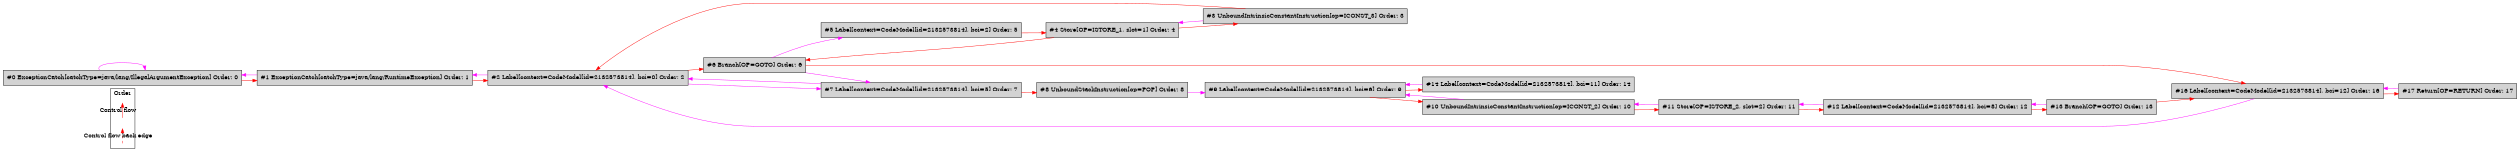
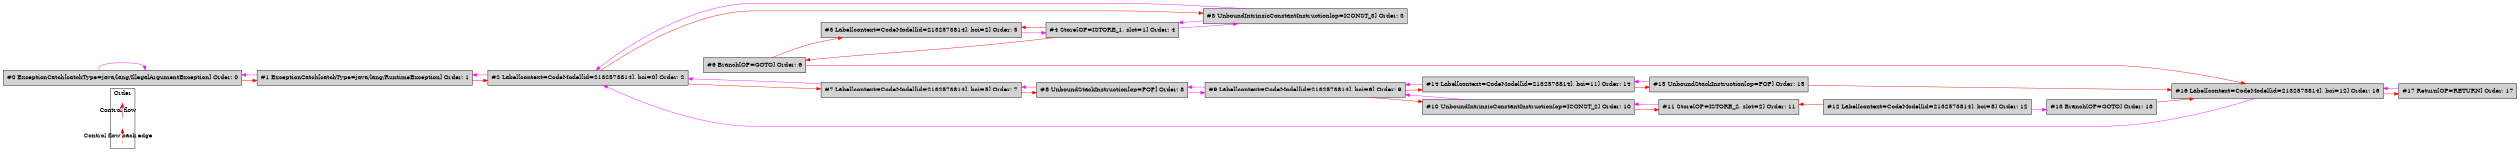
edge "#3 UnboundIntrinsicConstantInstruction[op=ICONST_3] Order: 3" -> "#2 Label[context=CodeModel[id=2132573814], bci=0] Order: 2": color red -> fuchsia
edge "#4 Store[OP=ISTORE_1, slot=1] Order: 4" -> "#3 UnboundIntrinsicConstantInstruction[op=ICONST_3] Order: 3": color red -> fuchsia
edge "#4 Store[OP=ISTORE_1, slot=1] Order: 4" -> "#5 Label[context=CodeModel[id=2132573814], bci=2] Order: 5": added
edge "#5 Label[context=CodeModel[id=2132573814], bci=2] Order: 5" -> "#4 Store[OP=ISTORE_1, slot=1] Order: 4": color red -> fuchsia
edge "#6 Branch[OP=GOTO] Order: 6" -> "#5 Label[context=CodeModel[id=2132573814], bci=2] Order: 5": color fuchsia -> red
edge "#2 Label[context=CodeModel[id=2132573814], bci=0] Order: 2" -> "#6 Branch[OP=GOTO] Order: 6": now "#2 Label[context=CodeModel[id=2132573814], bci=0] Order: 2" -> "#3 UnboundIntrinsicConstantInstruction[op=ICONST_3] Order: 3"
edge "#6 Branch[OP=GOTO] Order: 6" -> "#7 Label[context=CodeModel[id=2132573814], bci=5] Order: 7": now "#8 UnboundStackInstruction[op=POP] Order: 8" -> "#7 Label[context=CodeModel[id=2132573814], bci=5] Order: 7"
node "#15 UnboundStackInstruction[op=POP] Order: 15": added
edge "#2 Label[context=CodeModel[id=2132573814], bci=0] Order: 2" -> "#7 Label[context=CodeModel[id=2132573814], bci=5] Order: 7": color fuchsia -> red
edge "#9 Label[context=CodeModel[id=2132573814], bci=6] Order: 9" -> "#8 UnboundStackInstruction[op=POP] Order: 8": added
edge "#12 Label[context=CodeModel[id=2132573814], bci=8] Order: 12" -> "#11 Store[OP=ISTORE_2, slot=2] Order: 11": color fuchsia -> red
edge "#13 Branch[OP=GOTO] Order: 13" -> "#12 Label[context=CodeModel[id=2132573814], bci=8] Order: 12": removed
edge "#11 Store[OP=ISTORE_2, slot=2] Order: 11" -> "#12 Label[context=CodeModel[id=2132573814], bci=8] Order: 12": removed
edge "#12 Label[context=CodeModel[id=2132573814], bci=8] Order: 12" -> "#13 Branch[OP=GOTO] Order: 13": color red -> fuchsia
